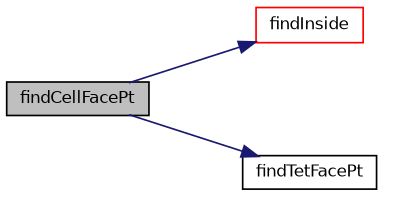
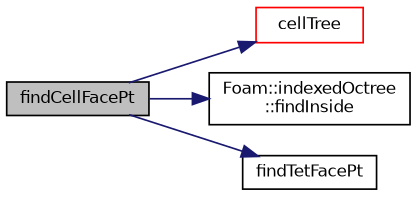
node "findInside": label "findInside" -> "cellTree"
node "Foam::indexedOctree ::findInside": added
